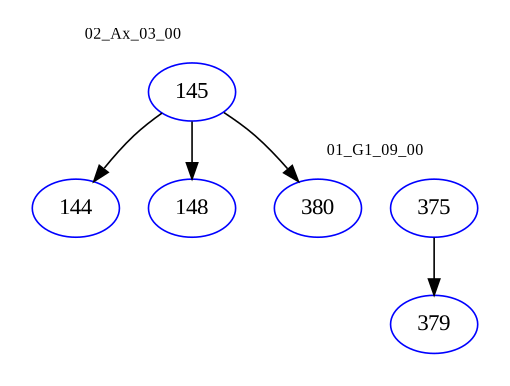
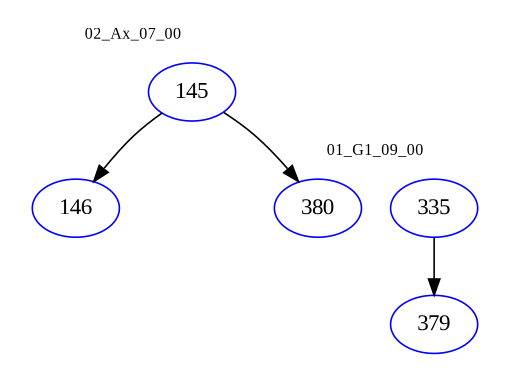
cluster "02_Ax_03_00": label "02_Ax_03_00" -> "02_Ax_07_00"
node "144": label "144" -> "146"
node "148": removed
node "375": label "375" -> "335"
